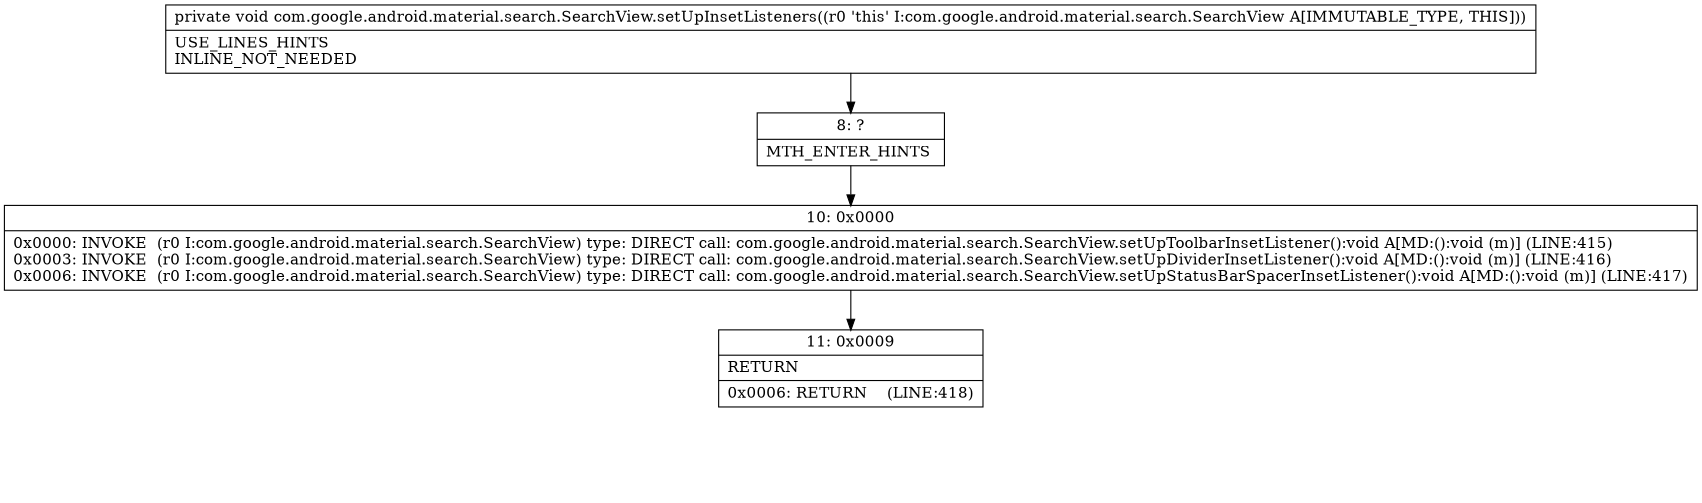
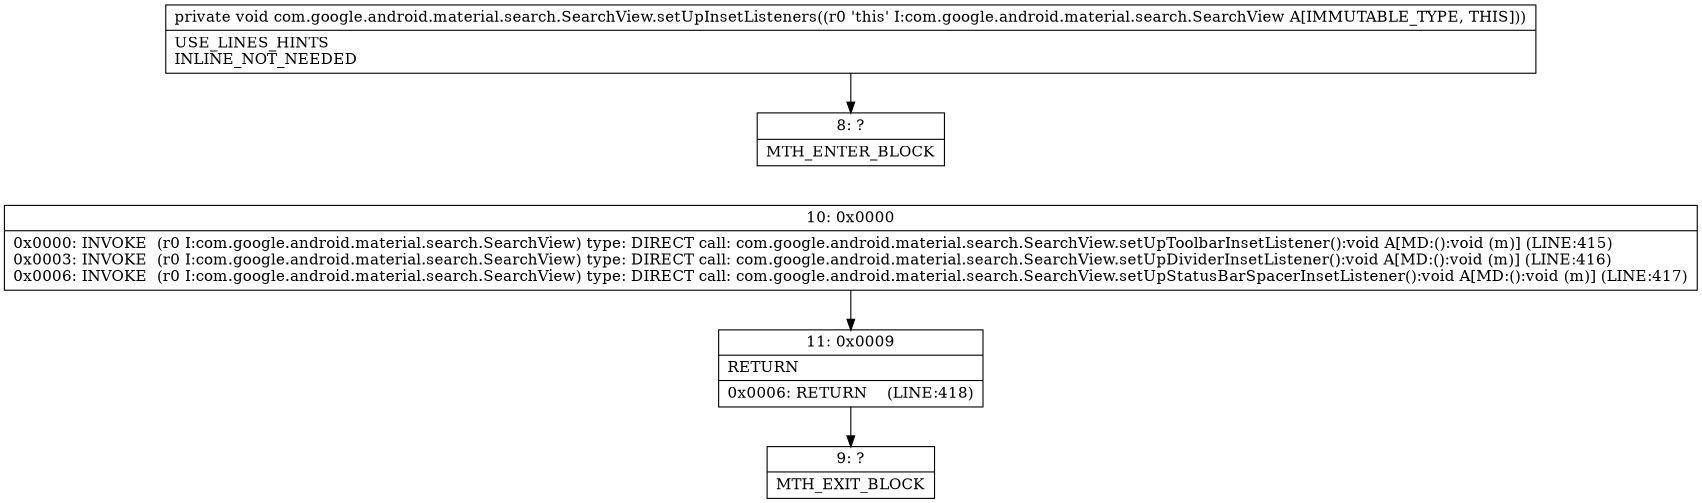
node "8: ?": text "MTH_ENTER_HINTS" -> "MTH_ENTER_BLOCK"
edge "8: ?" -> "10: 0x0000": removed
node "9: ?": added
